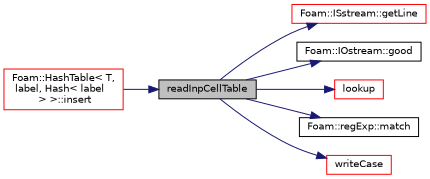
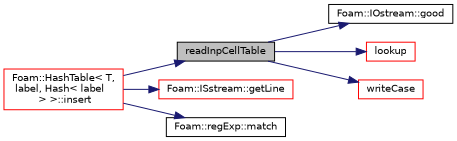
edge "readInpCellTable" -> "Foam::ISstream::getLine": now "Foam::HashTable< T, label, Hash< label > >::insert" -> "Foam::ISstream::getLine"
edge "readInpCellTable" -> "Foam::regExp::match": now "Foam::HashTable< T, label, Hash< label > >::insert" -> "Foam::regExp::match"
